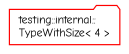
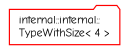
node "testing::internal:: TypeWithSize< 4 >": label "testing::internal:: TypeWithSize< 4 >" -> "internal::internal:: TypeWithSize< 4 >"
